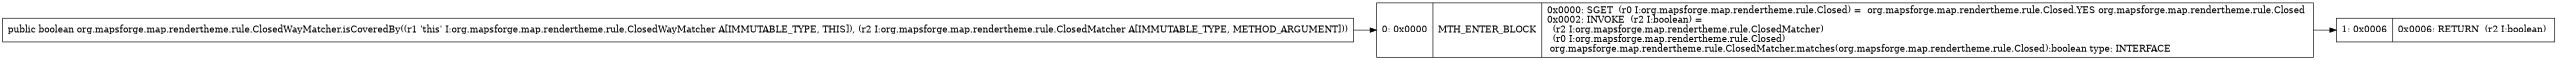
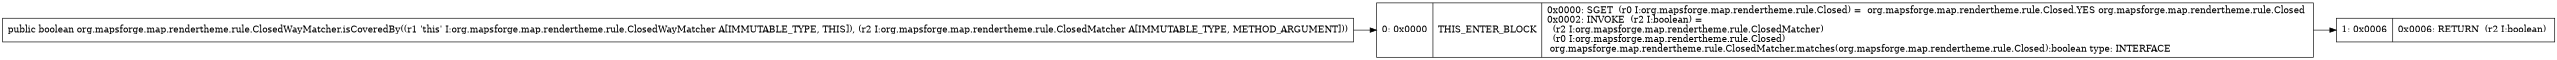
node "0: 0x0000": text "MTH_ENTER_BLOCK" -> "THIS_ENTER_BLOCK"
